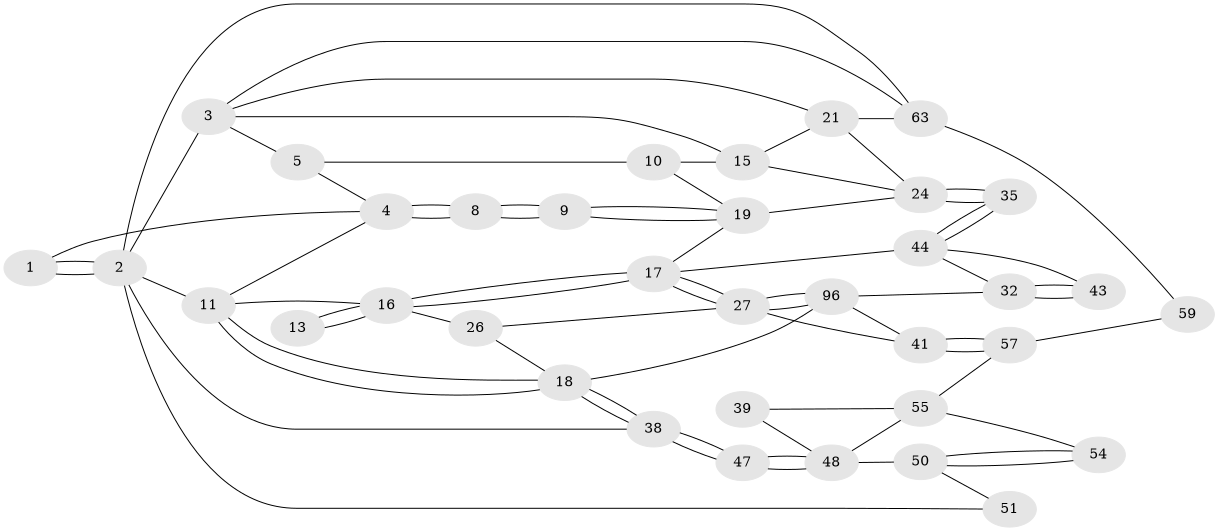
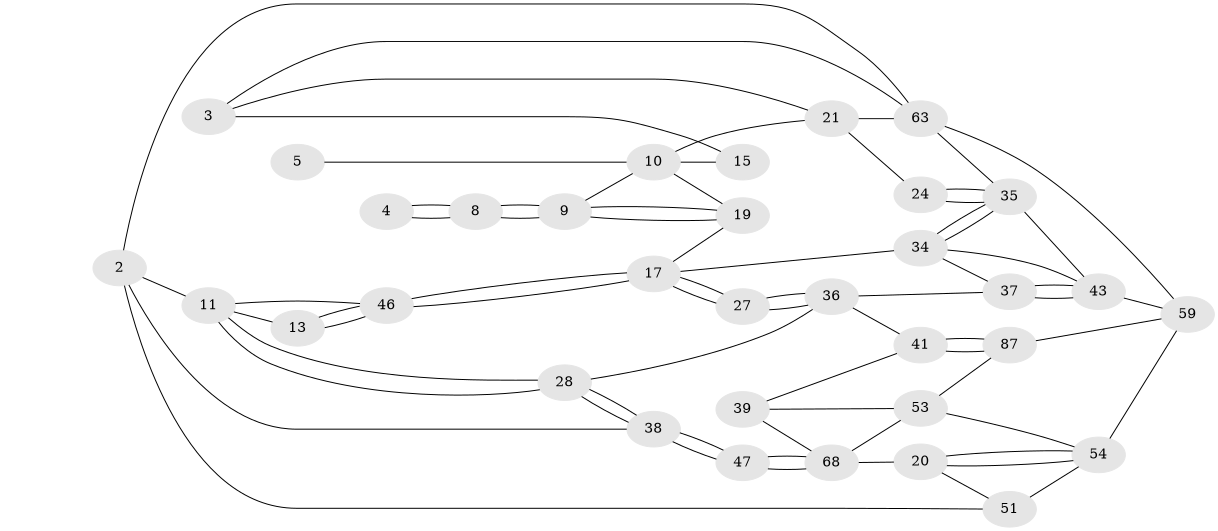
edge "3" -- "5": removed
edge "21" -- "15": now "21" -- "10"
edge "63" -- "35": added
edge "15" -- "24": removed
edge "5" -- "4": removed
edge "10" -- "9": added
edge "3" -- "2": removed
edge "24" -- "19": removed
edge "35" -- "43": added
node "44": label "44" -> "34"
edge "4" -- "11": now "13" -- "11"
node "1": removed
node "32": label "32" -> "37"
node "96": label "96" -> "36"
edge "43" -- "59": added
node "16": label "16" -> "46"
node "26": removed
edge "27" -- "41": now "39" -- "41"
node "57": label "57" -> "87"
node "18": label "18" -> "28"
edge "59" -- "54": added
node "55": label "55" -> "53"
node "50": label "50" -> "20"
node "48": label "48" -> "68"
edge "54" -- "51": added
